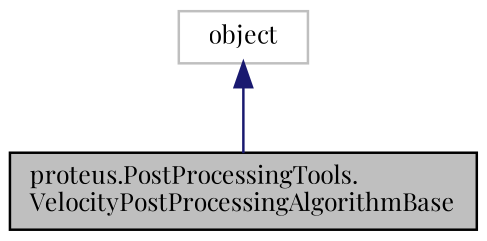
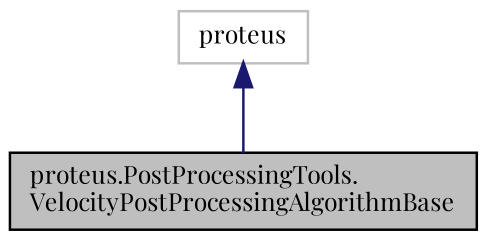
node "object": label "object" -> "proteus"
